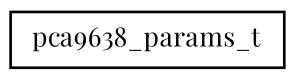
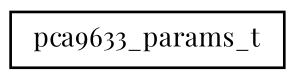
node "pca9638_params_t": label "pca9638_params_t" -> "pca9633_params_t"
